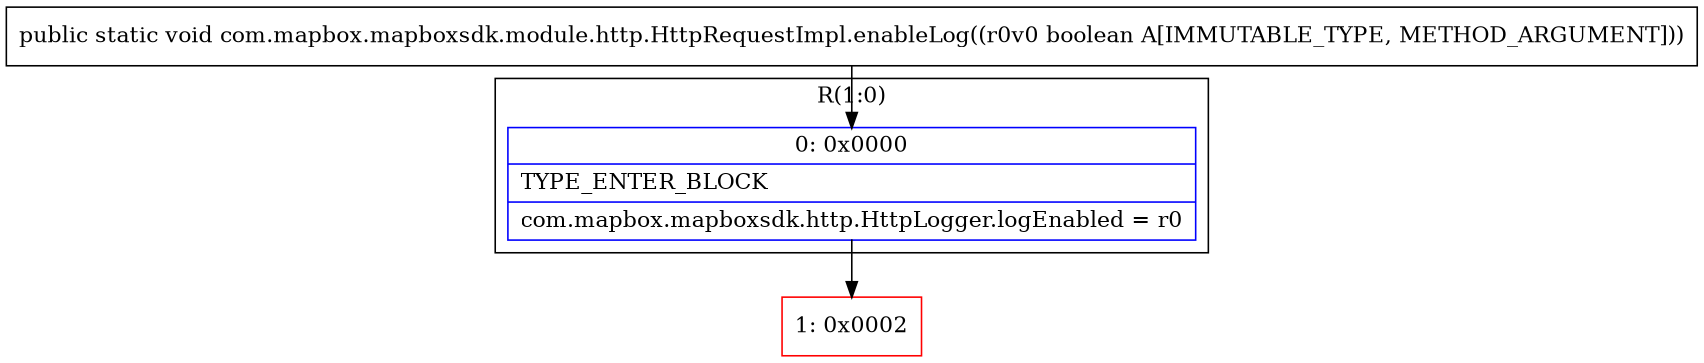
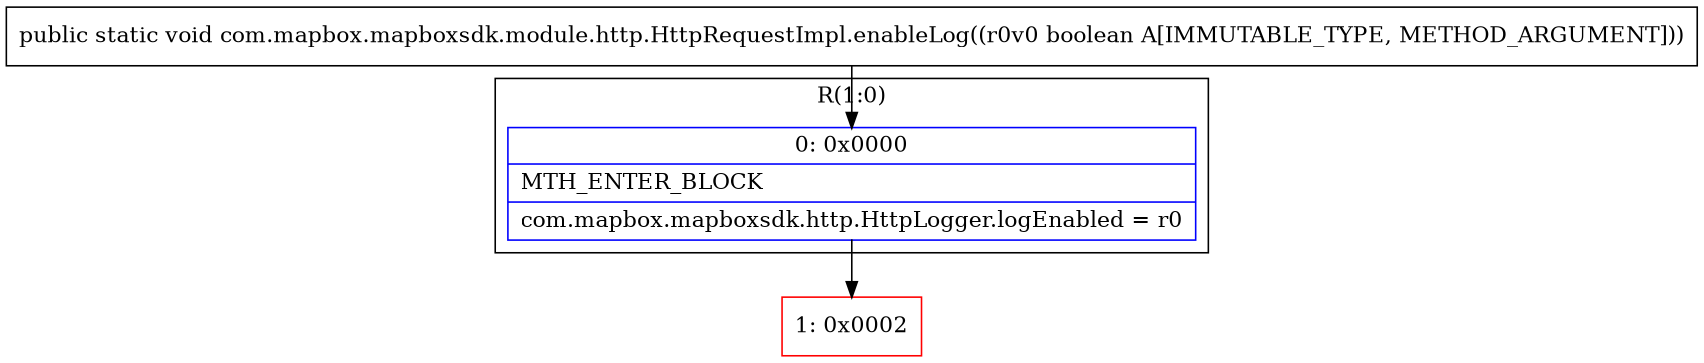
node "0: 0x0000": text "TYPE_ENTER_BLOCK" -> "MTH_ENTER_BLOCK"
